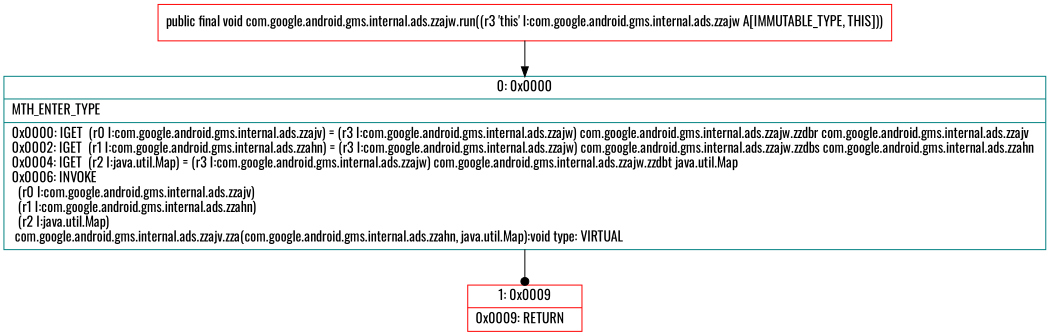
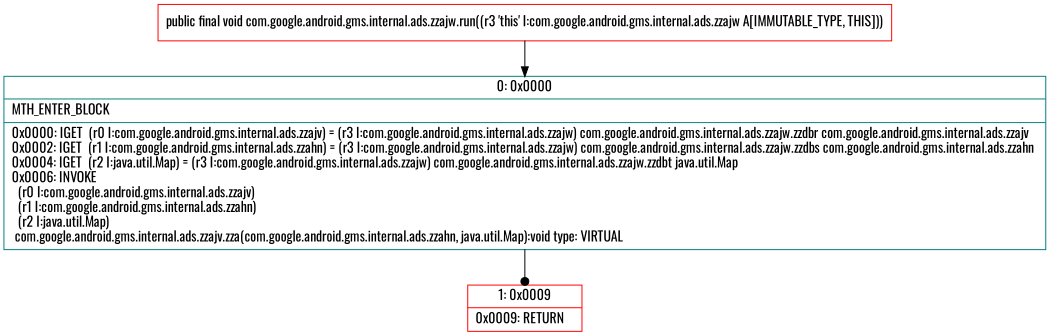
node "0: 0x0000": text "MTH_ENTER_TYPE" -> "MTH_ENTER_BLOCK"
